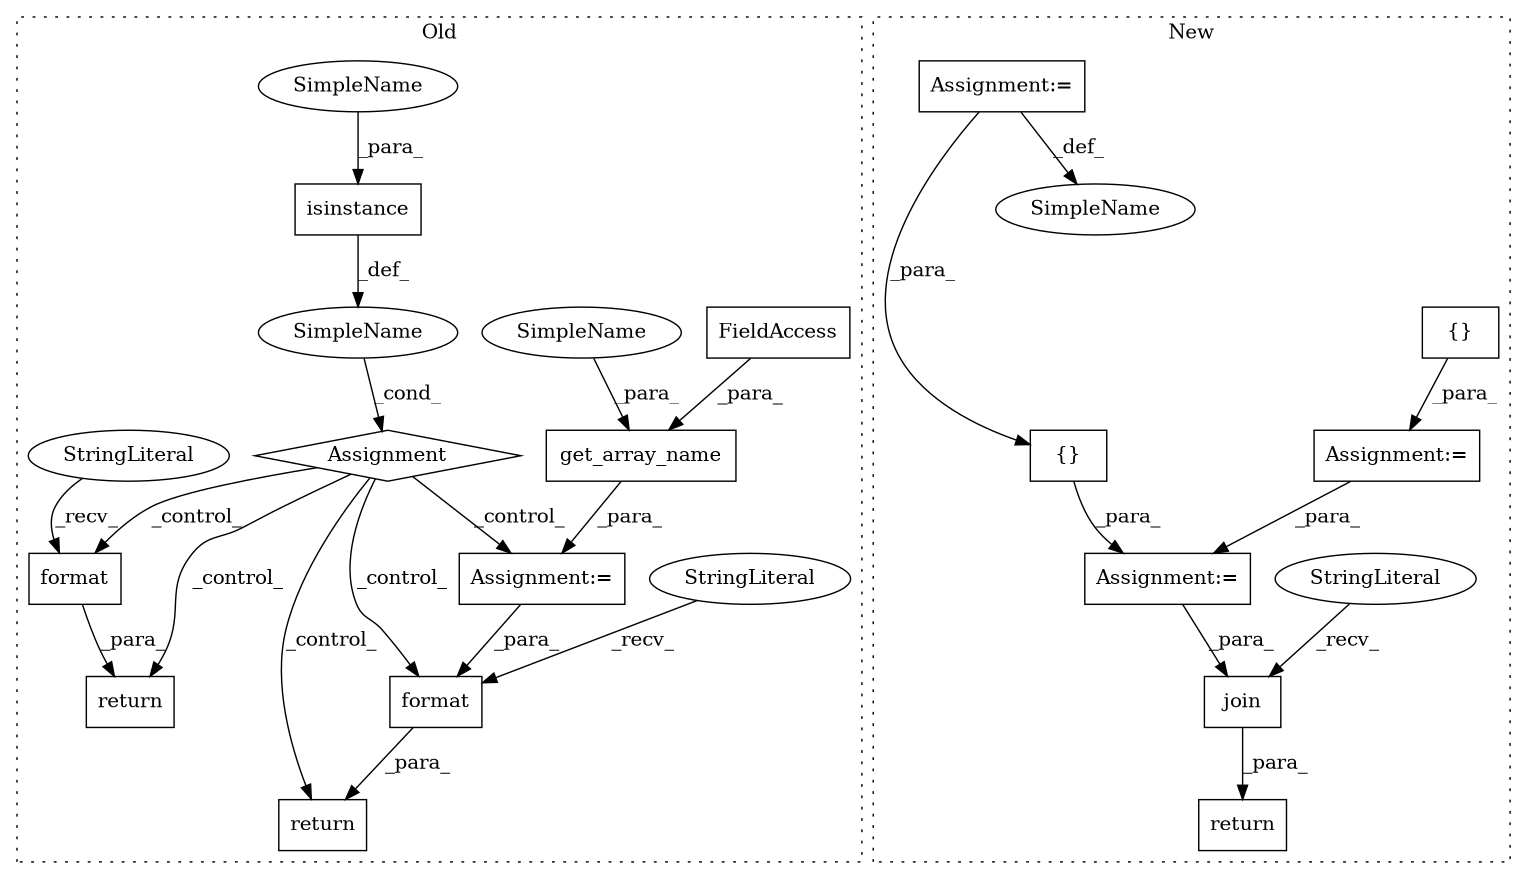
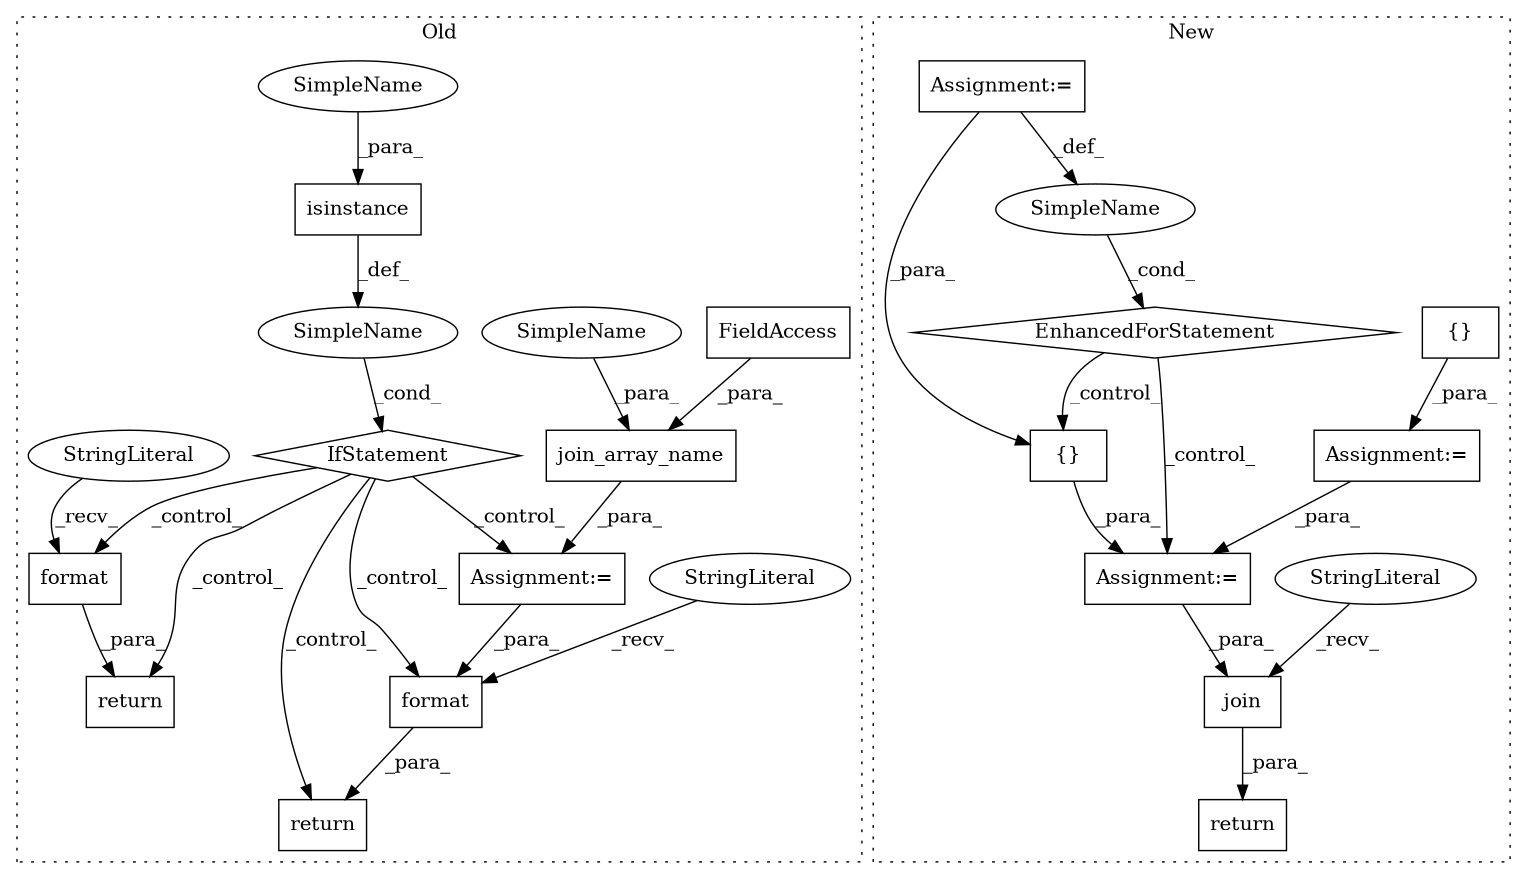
node "EnhancedForStatement": added
node "Assignment": label "Assignment" -> "IfStatement"
node "get_array_name": label "get_array_name" -> "join_array_name"
